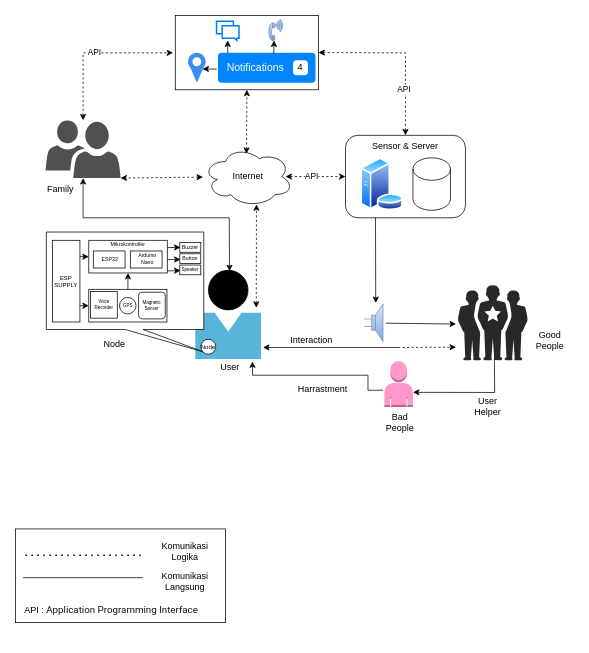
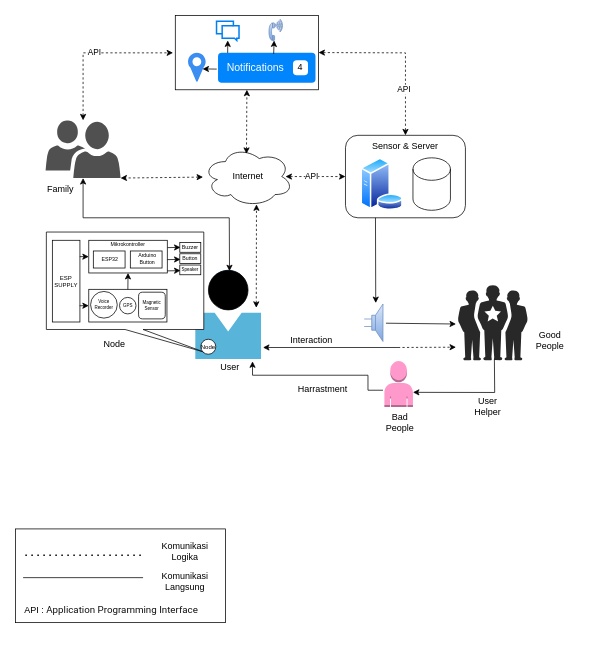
node "Arduino Nano": label "Arduino Nano" -> "Arduino Button"
node "Voice Recorder": shape rectangle -> ellipse
